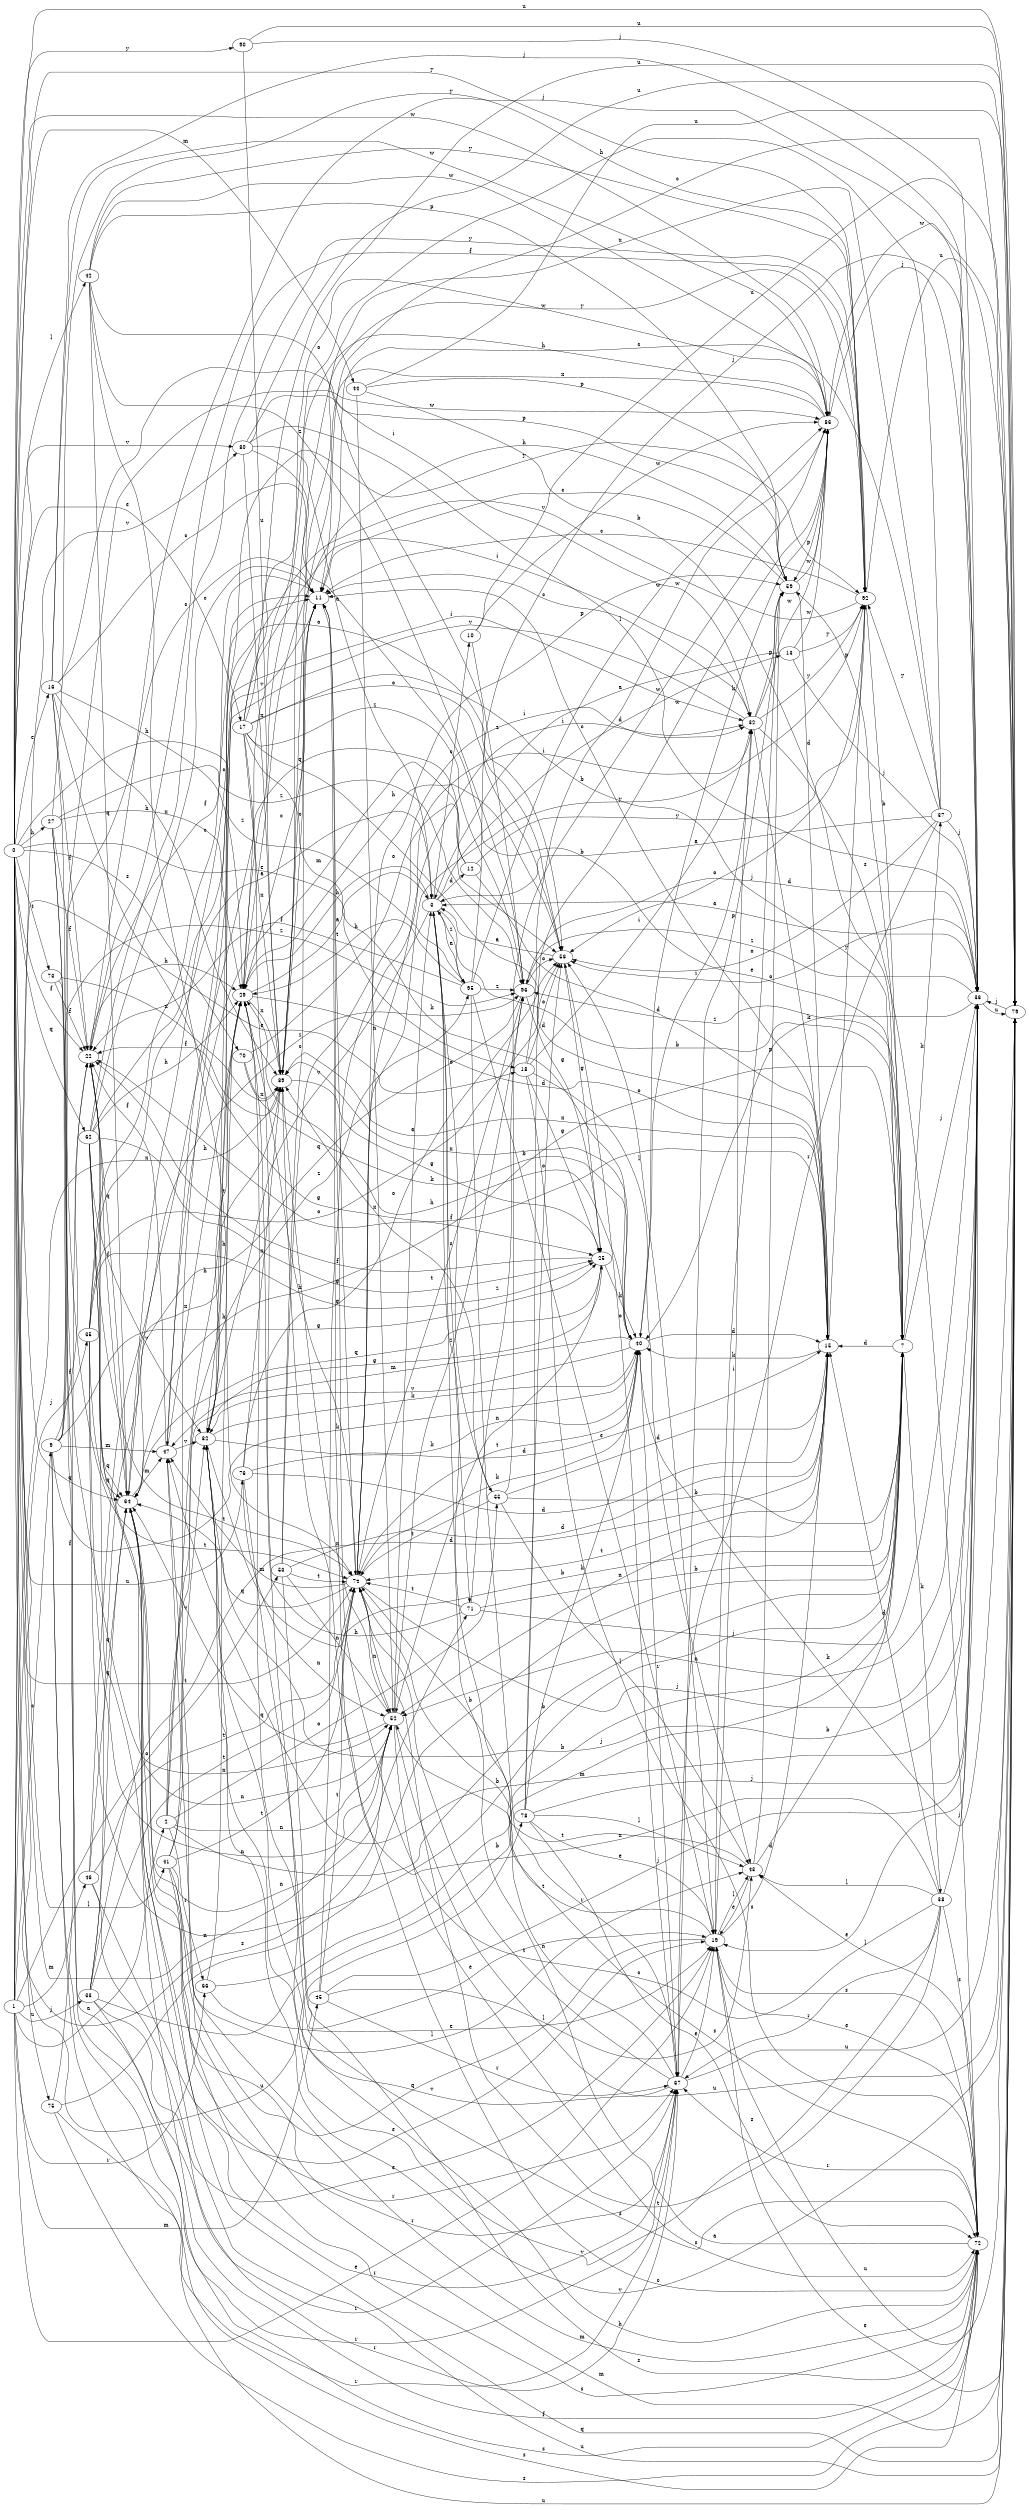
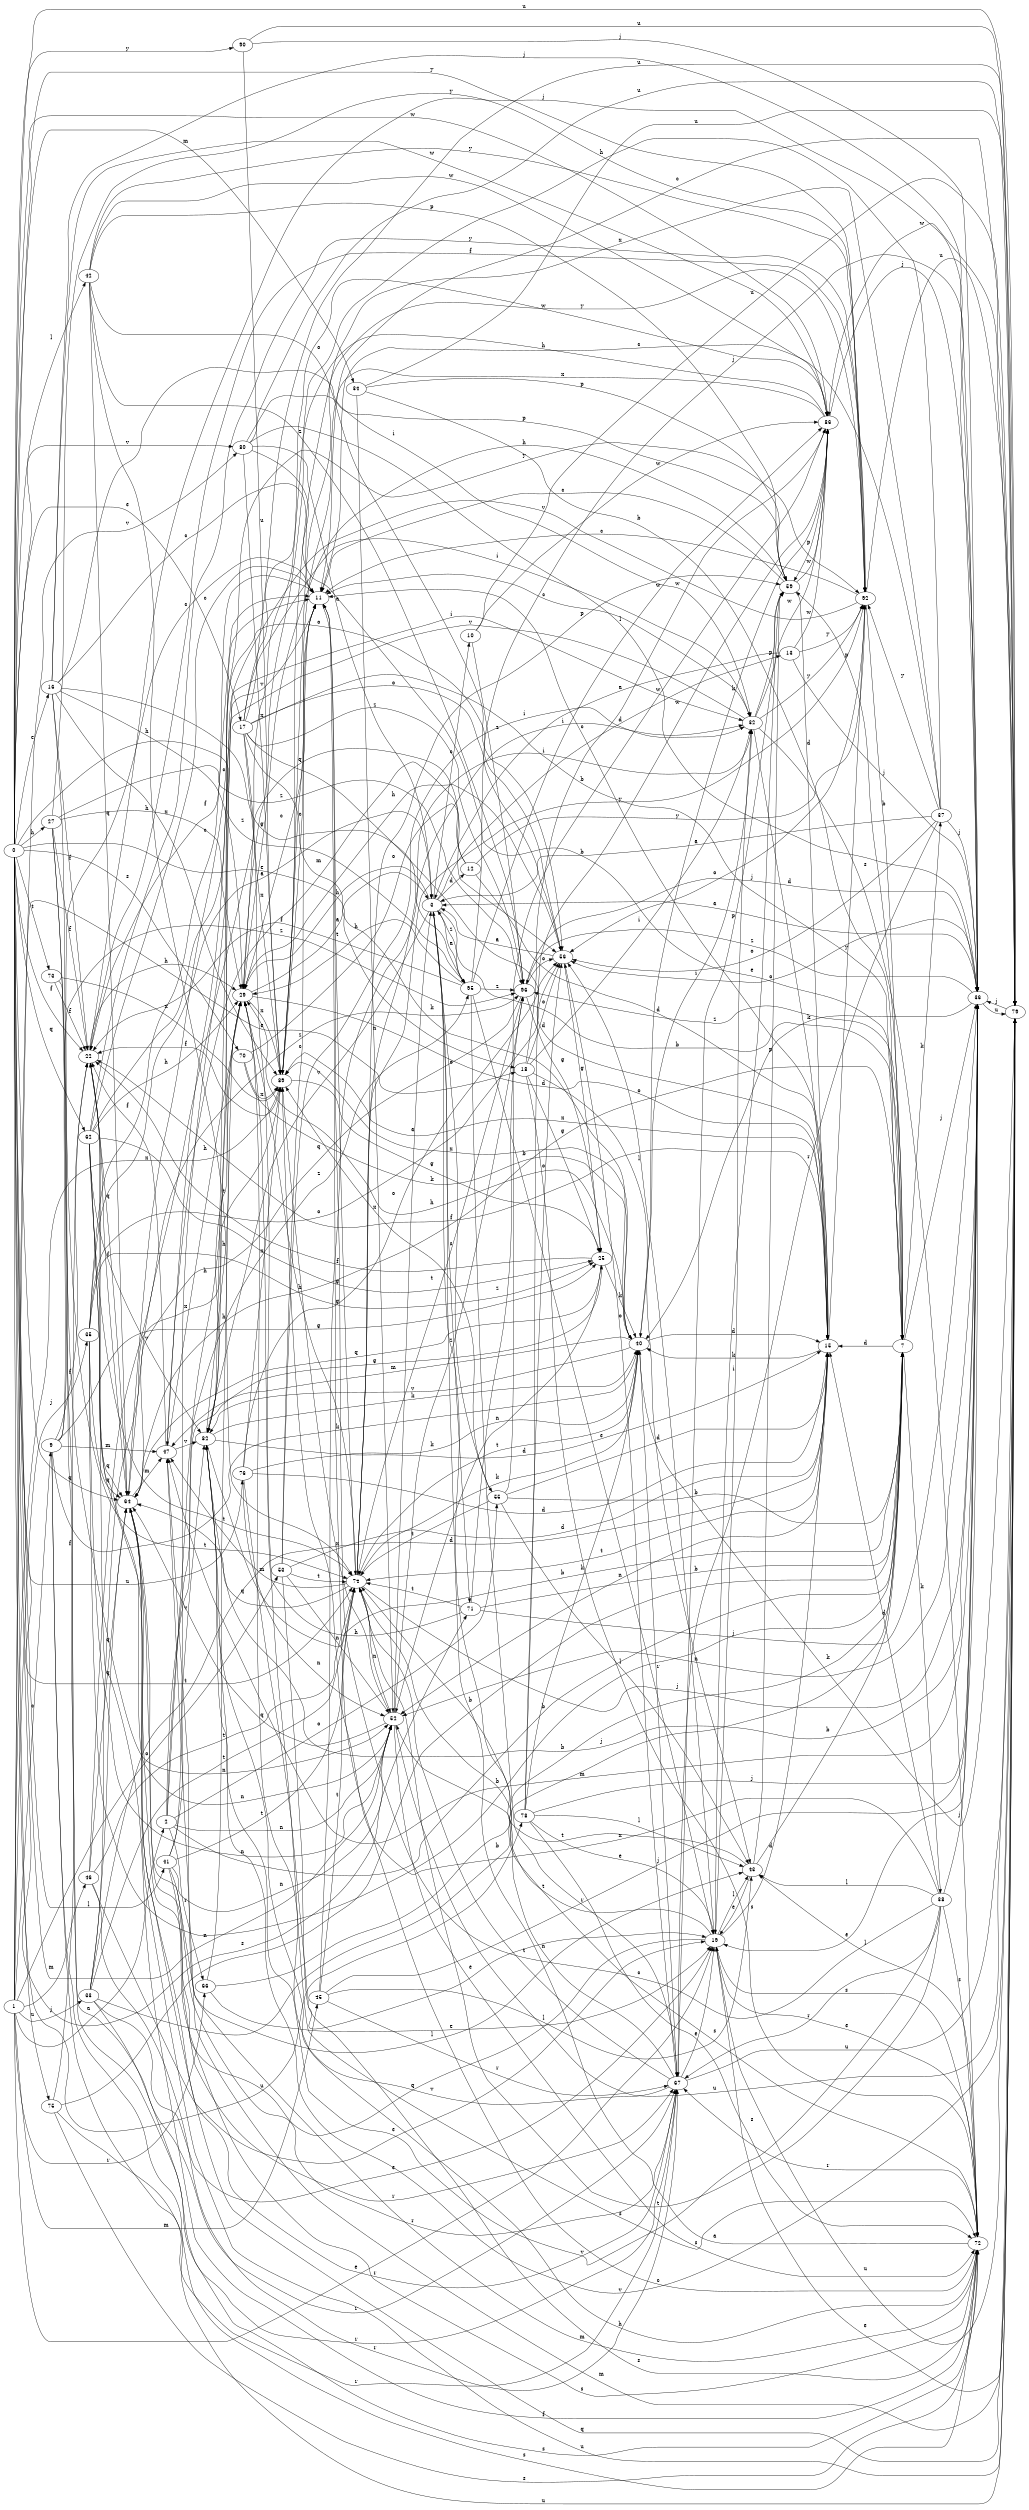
node "44": label "44" -> "34"
edge "9" -> "86": removed, label "w"
edge "16" -> "25": now "16" -> "95"
